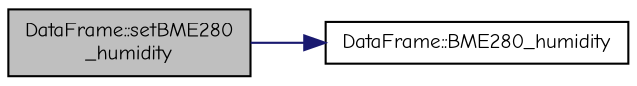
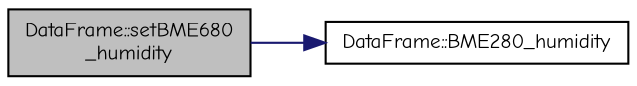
node "DataFrame::setBME280 _humidity": label "DataFrame::setBME280 _humidity" -> "DataFrame::setBME680 _humidity"
